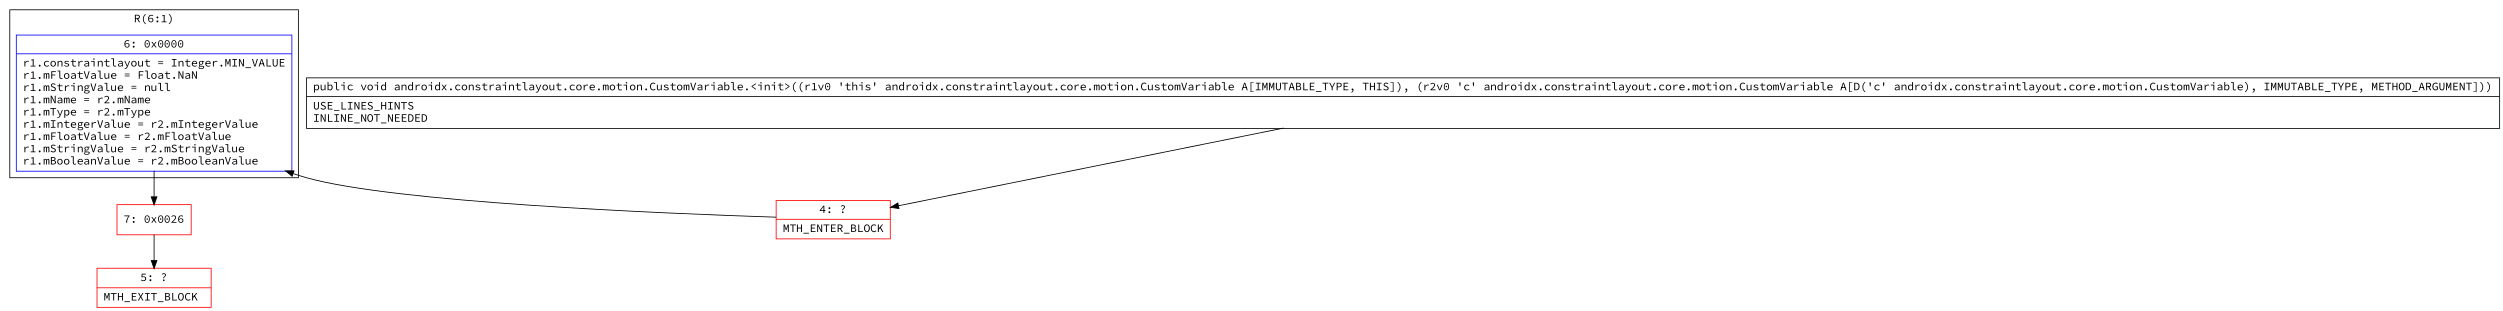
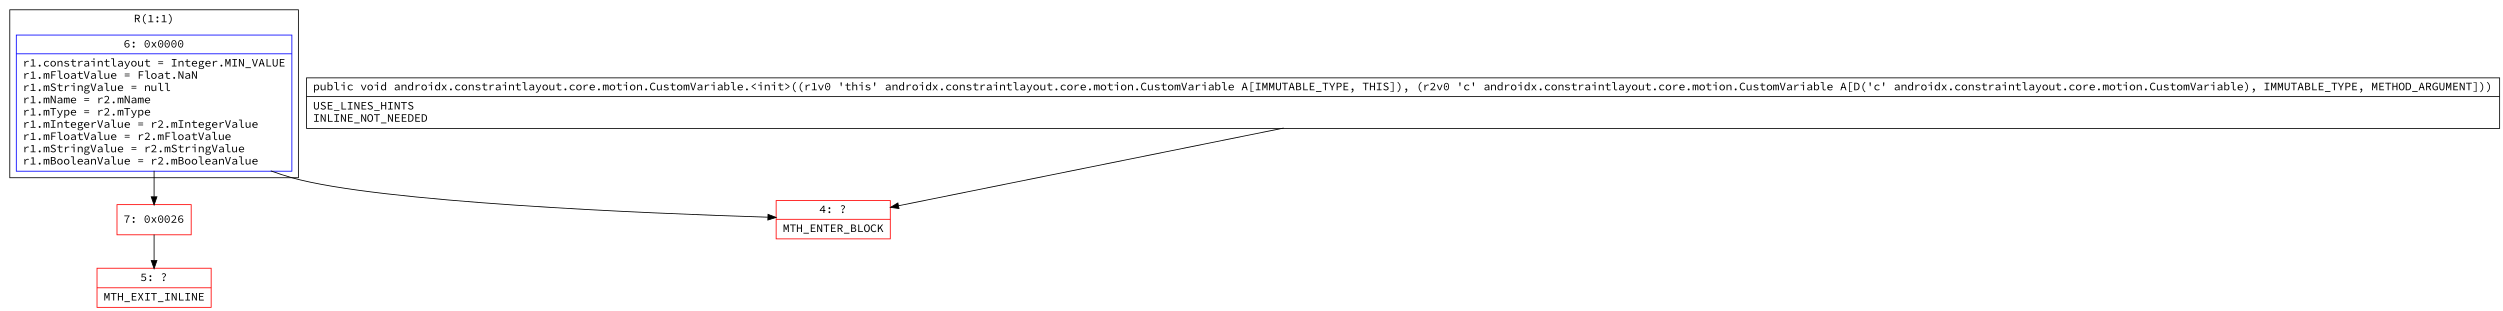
cluster "R(6:1)": label "R(6:1)" -> "R(1:1)"
edge "4: ?" -> "6: 0x0000": reversed
node "5: ?": text "MTH_EXIT_BLOCK" -> "MTH_EXIT_INLINE"
